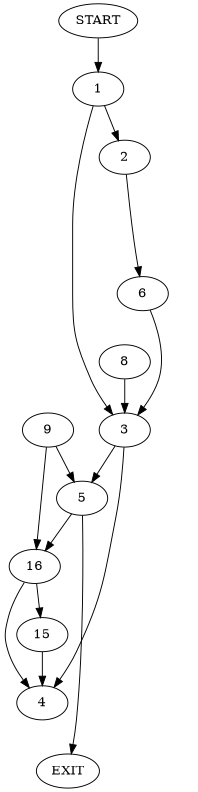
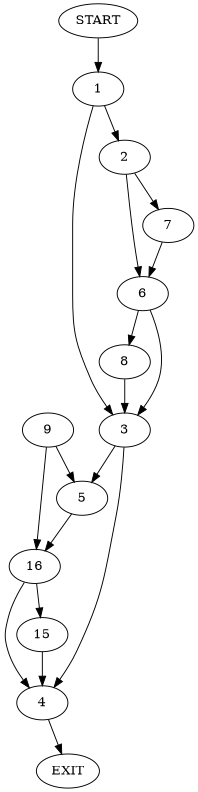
node "7": added
edge "6" -> "8": added
edge "5" -> "EXIT": now "4" -> "EXIT"
